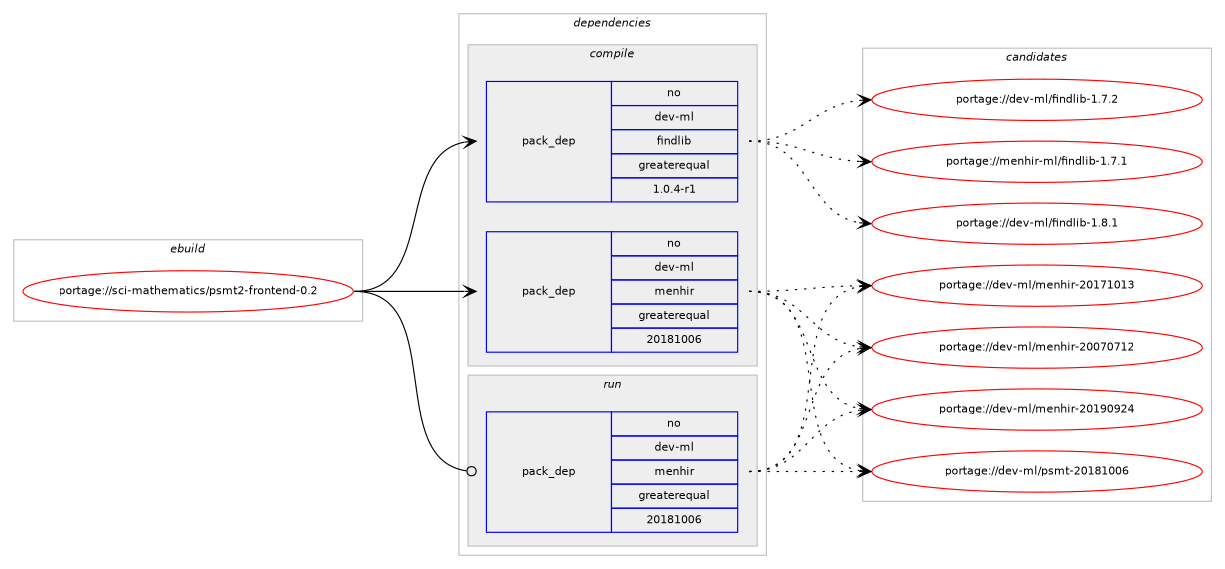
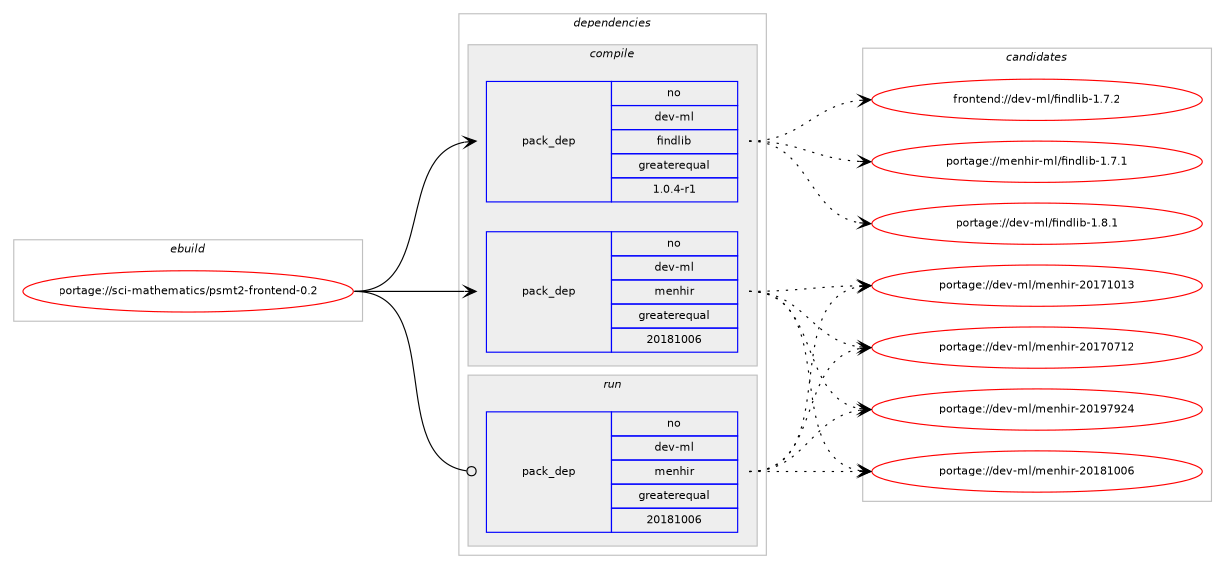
node "portage://dev-ml/findlib-1.7.2": label "portage://dev-ml/findlib-1.7.2" -> "frontend://dev-ml/findlib-1.7.2"
node "portage://dev-ml/menhir-20070712": label "portage://dev-ml/menhir-20070712" -> "portage://dev-ml/menhir-20170712"
node "portage://dev-ml/menhir-20190924": label "portage://dev-ml/menhir-20190924" -> "portage://dev-ml/menhir-20197924"
node "portage://dev-ml/psmt-20181006": label "portage://dev-ml/psmt-20181006" -> "portage://dev-ml/menhir-20181006"
